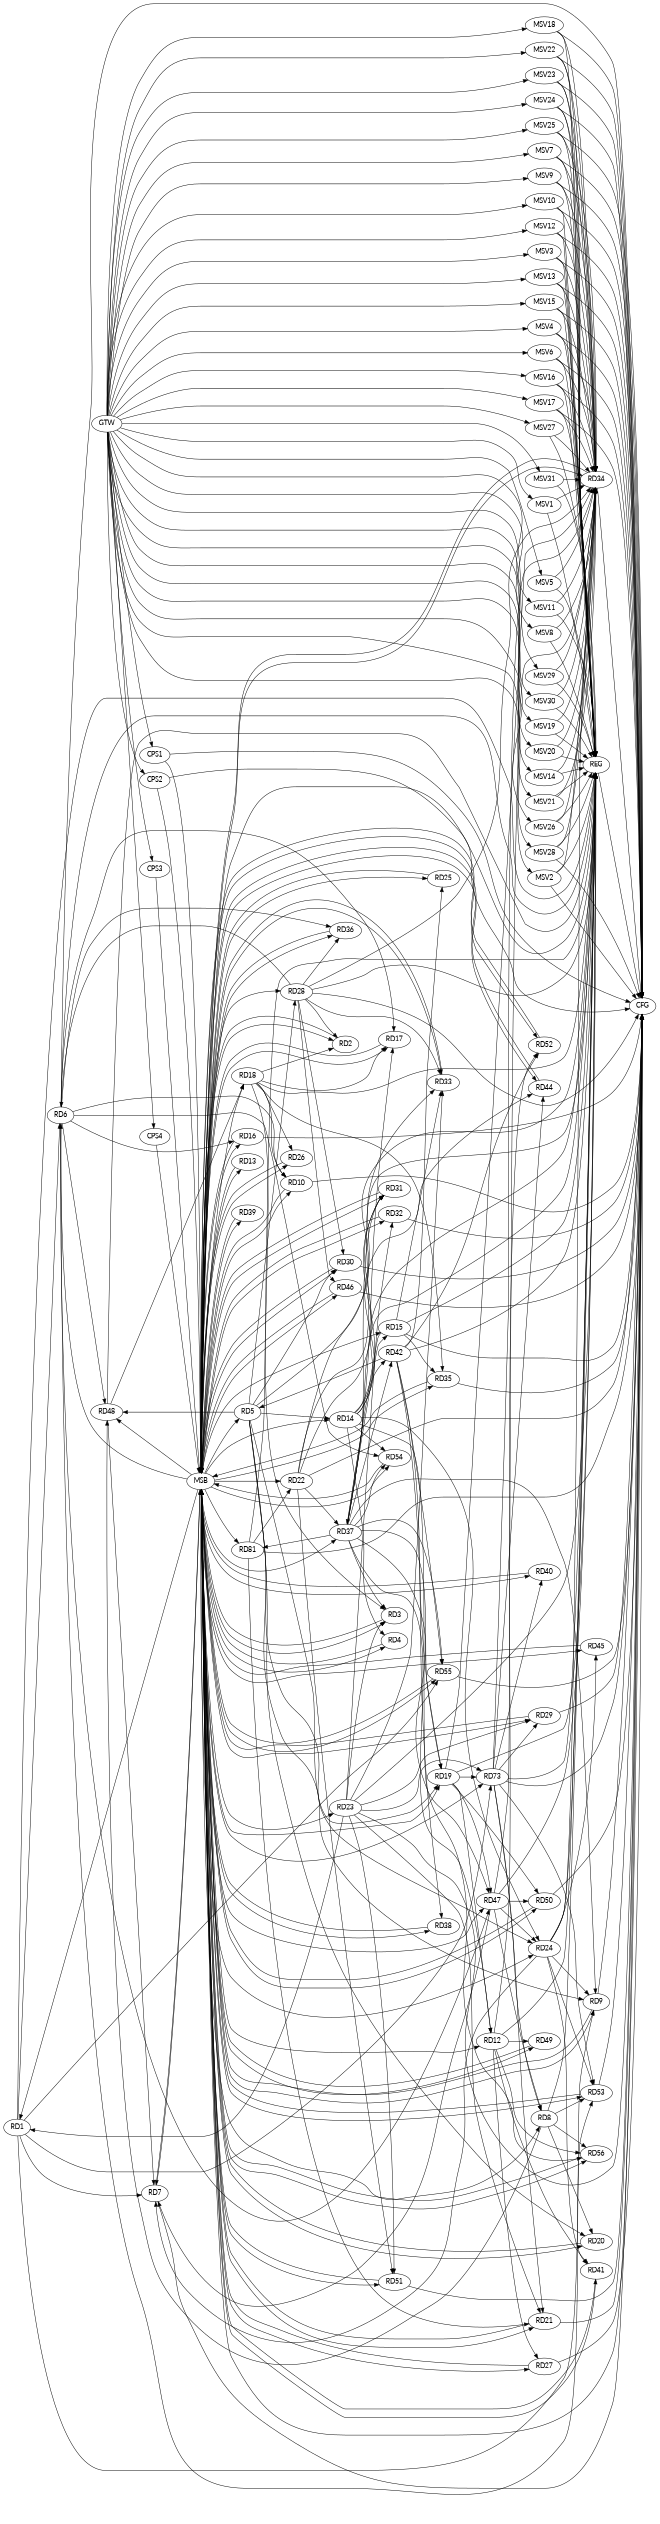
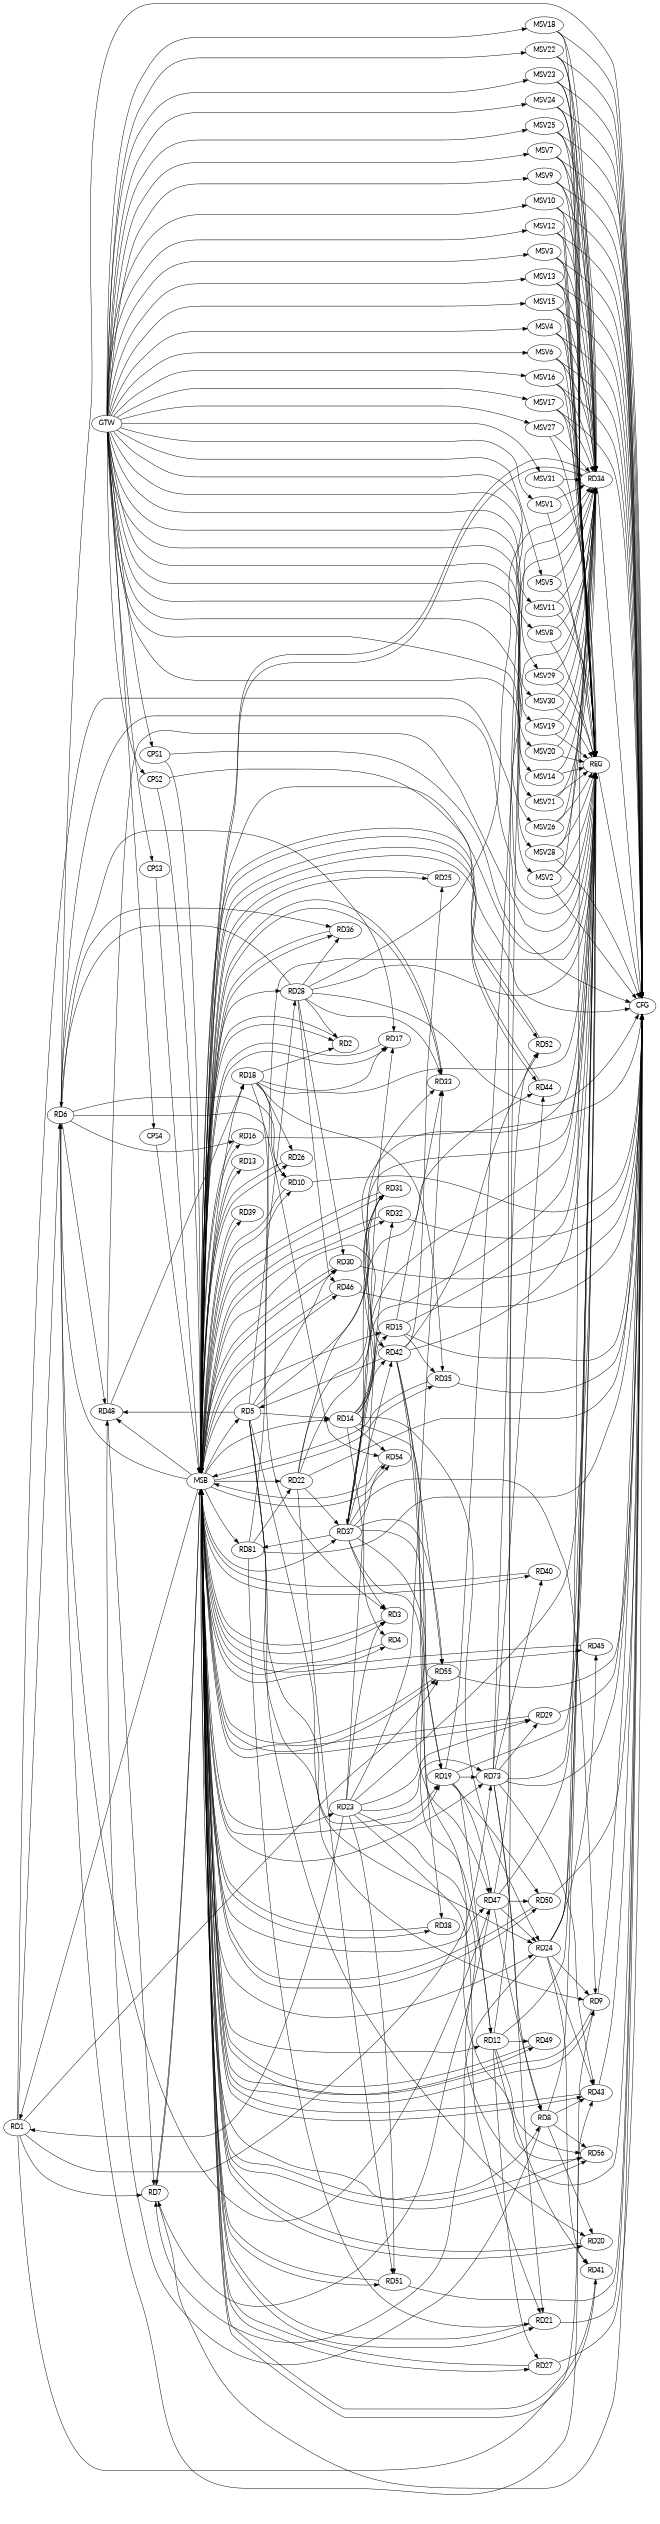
node "RD53": label "RD53" -> "RD43"
edge "MSB" -> "CFG": now "MSB" -> "RD42"
